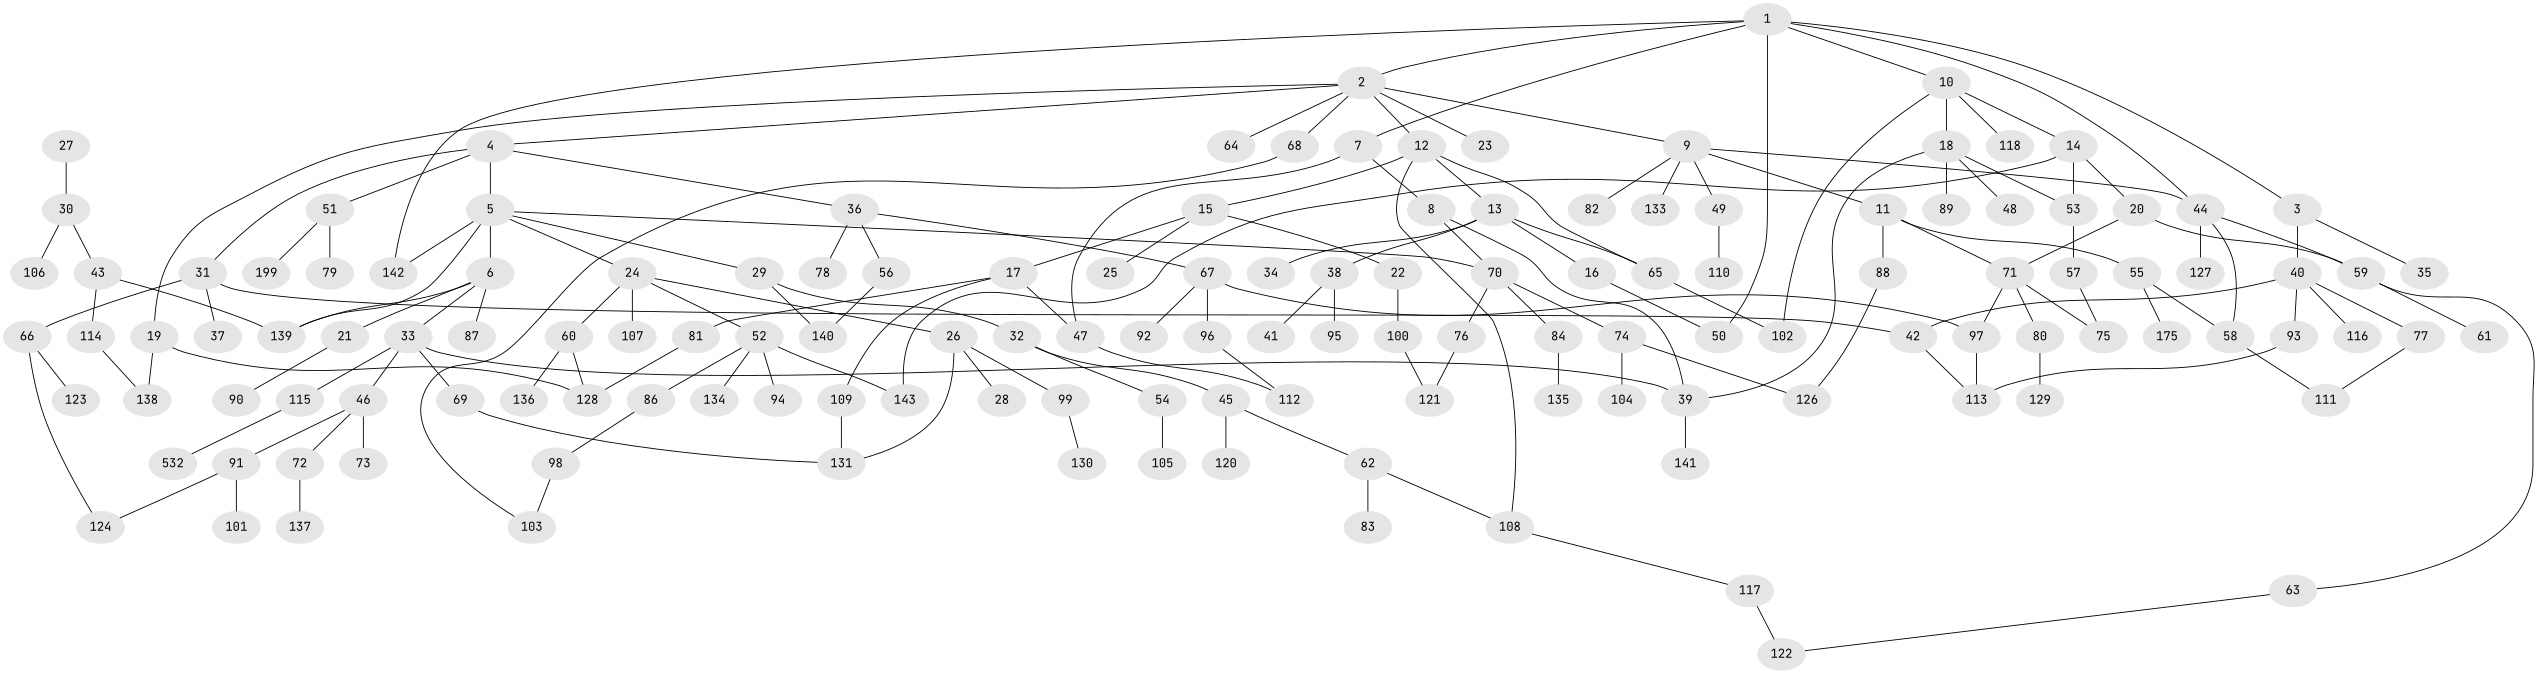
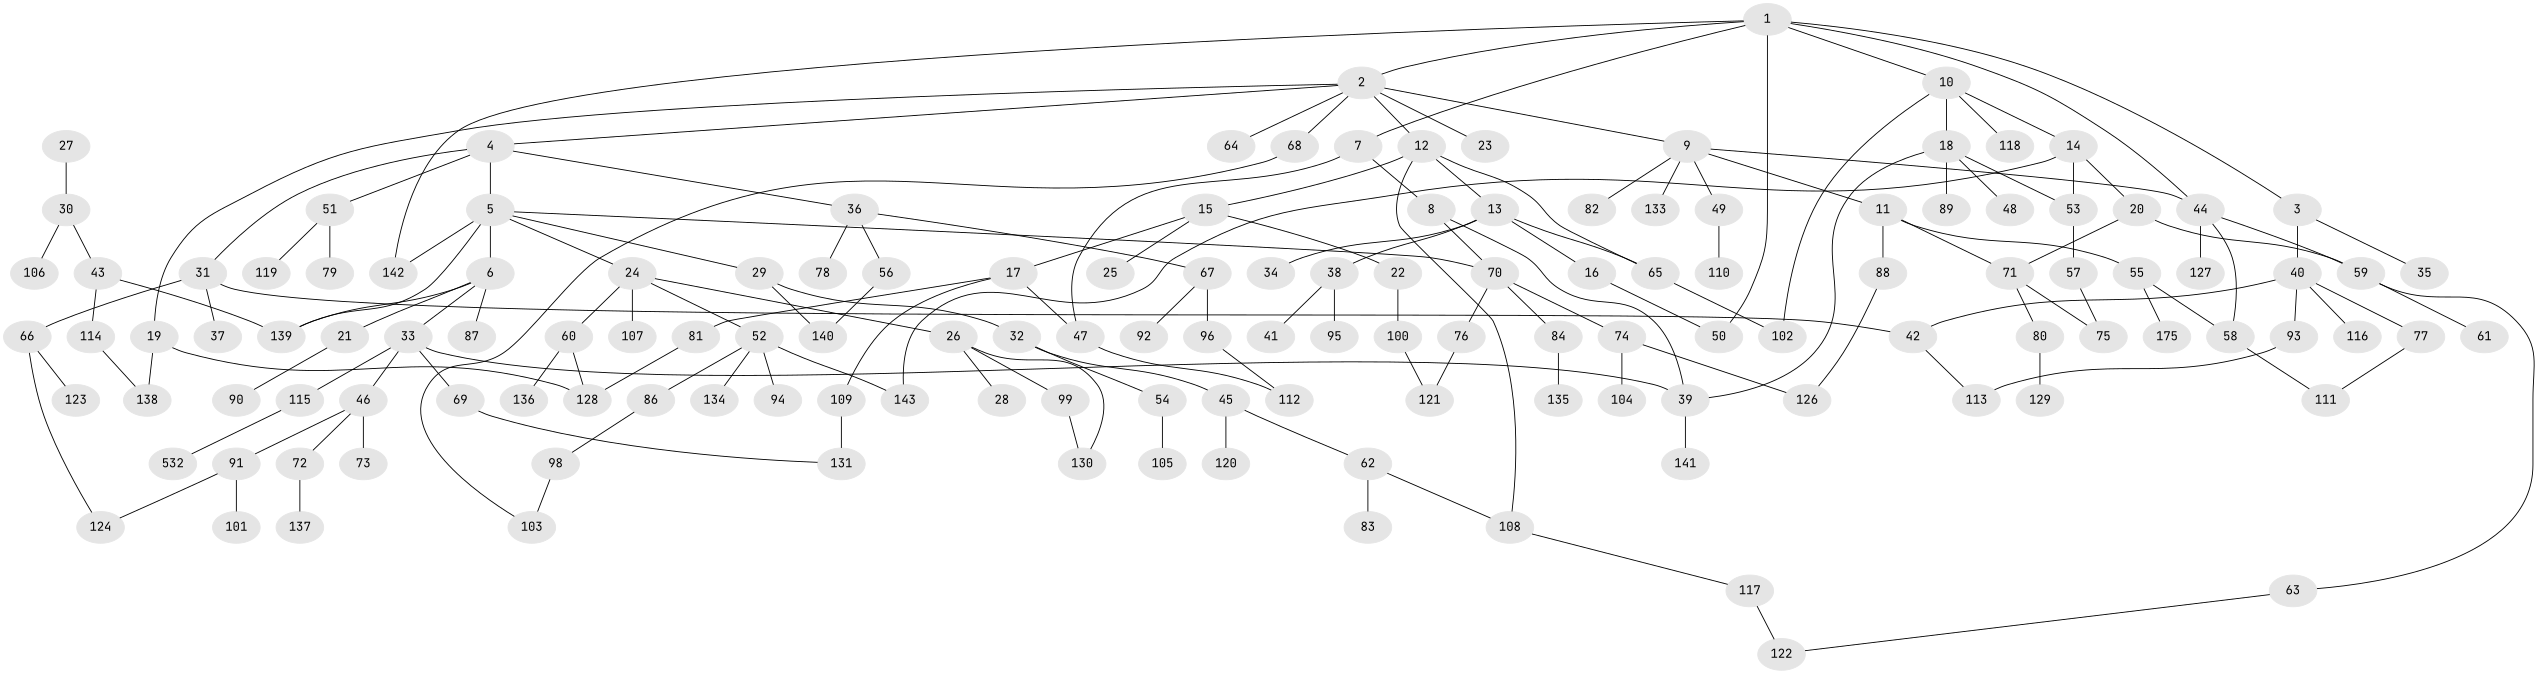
node "199": label "199" -> "119"
node "97": removed
edge "26" -- "131": now "26" -- "130"
